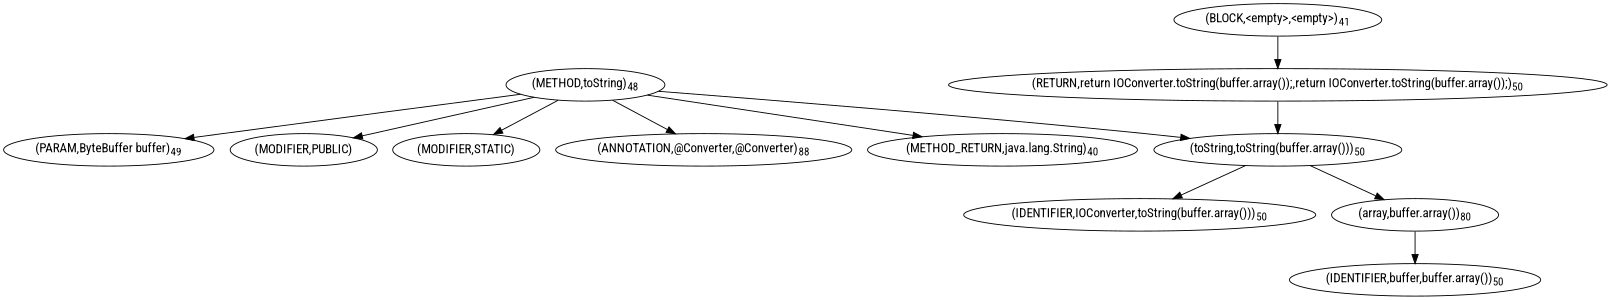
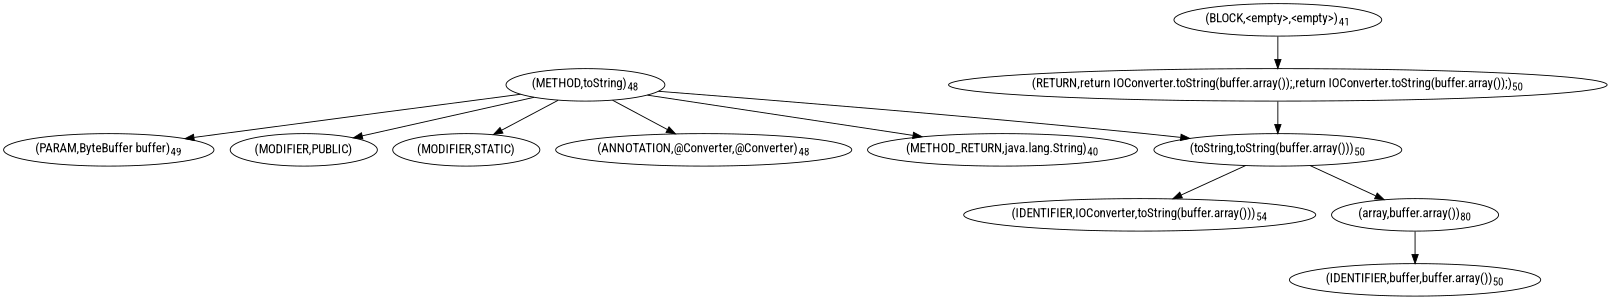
node "(ANNOTATION,@Converter,@Converter)": text "88" -> "48"
node "(IDENTIFIER,IOConverter,toString(buffer.array()))": text "50" -> "54"
